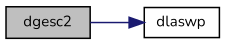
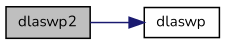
node "dgesc2": label "dgesc2" -> "dlaswp2"
